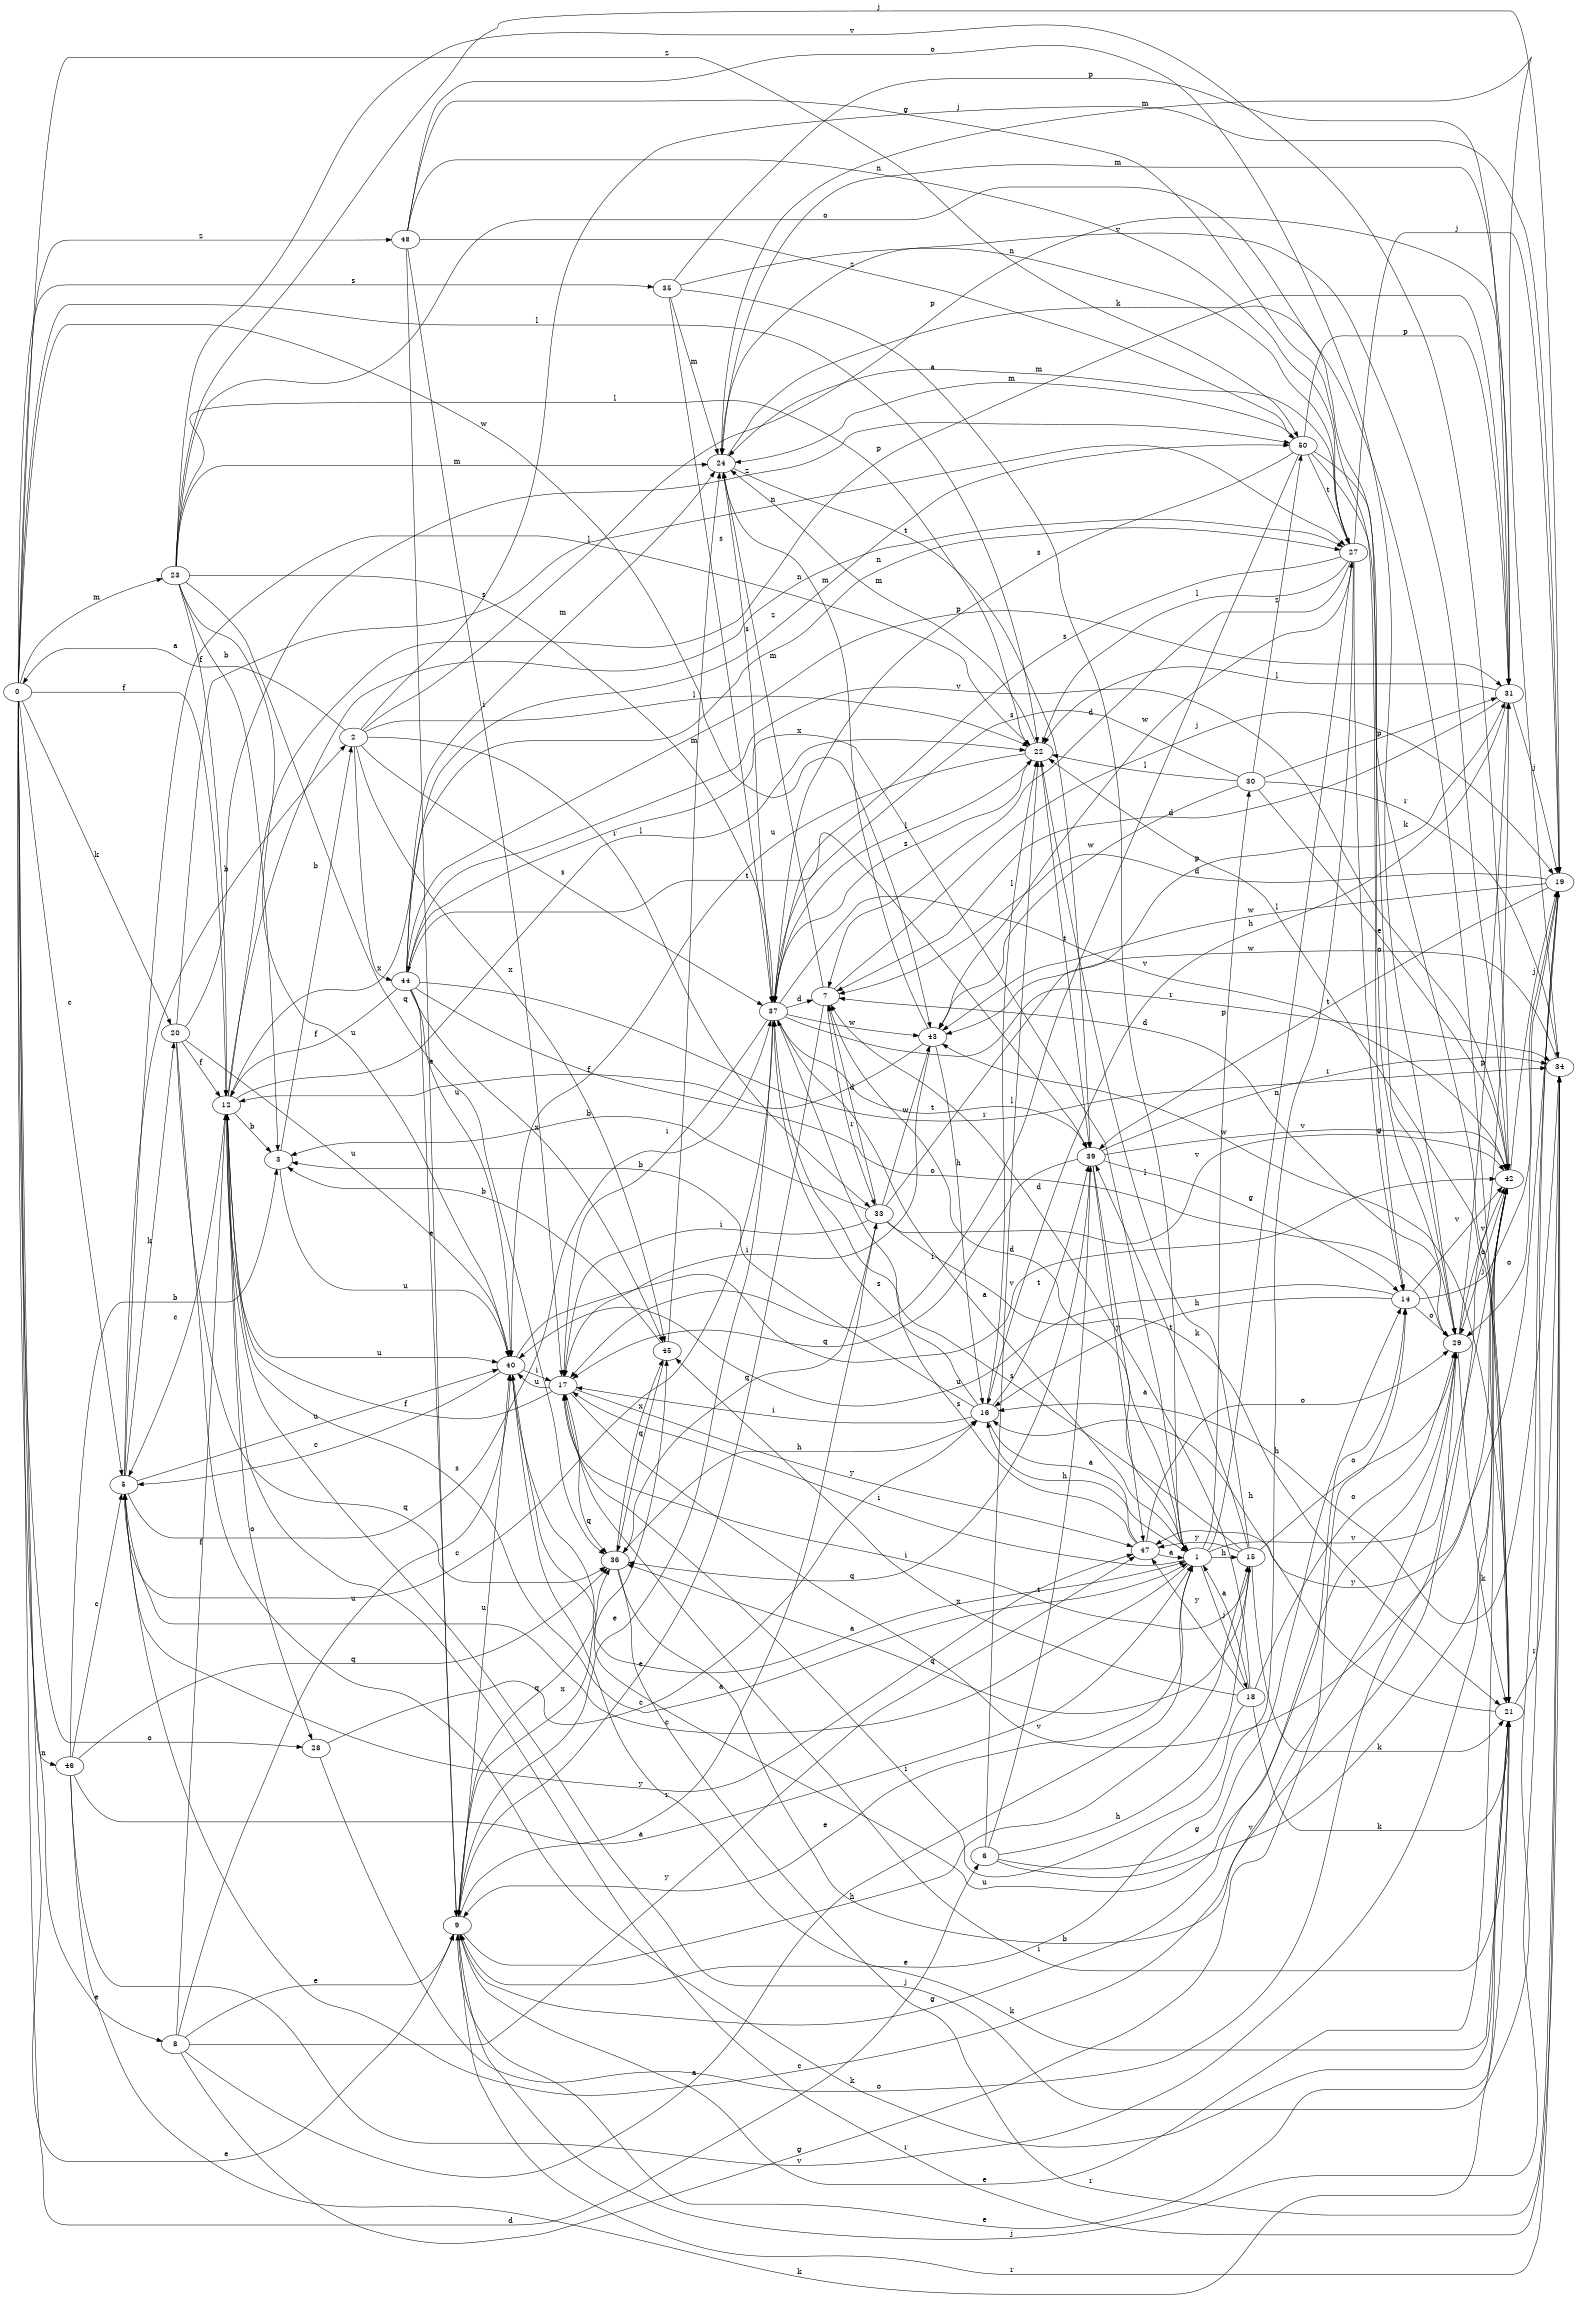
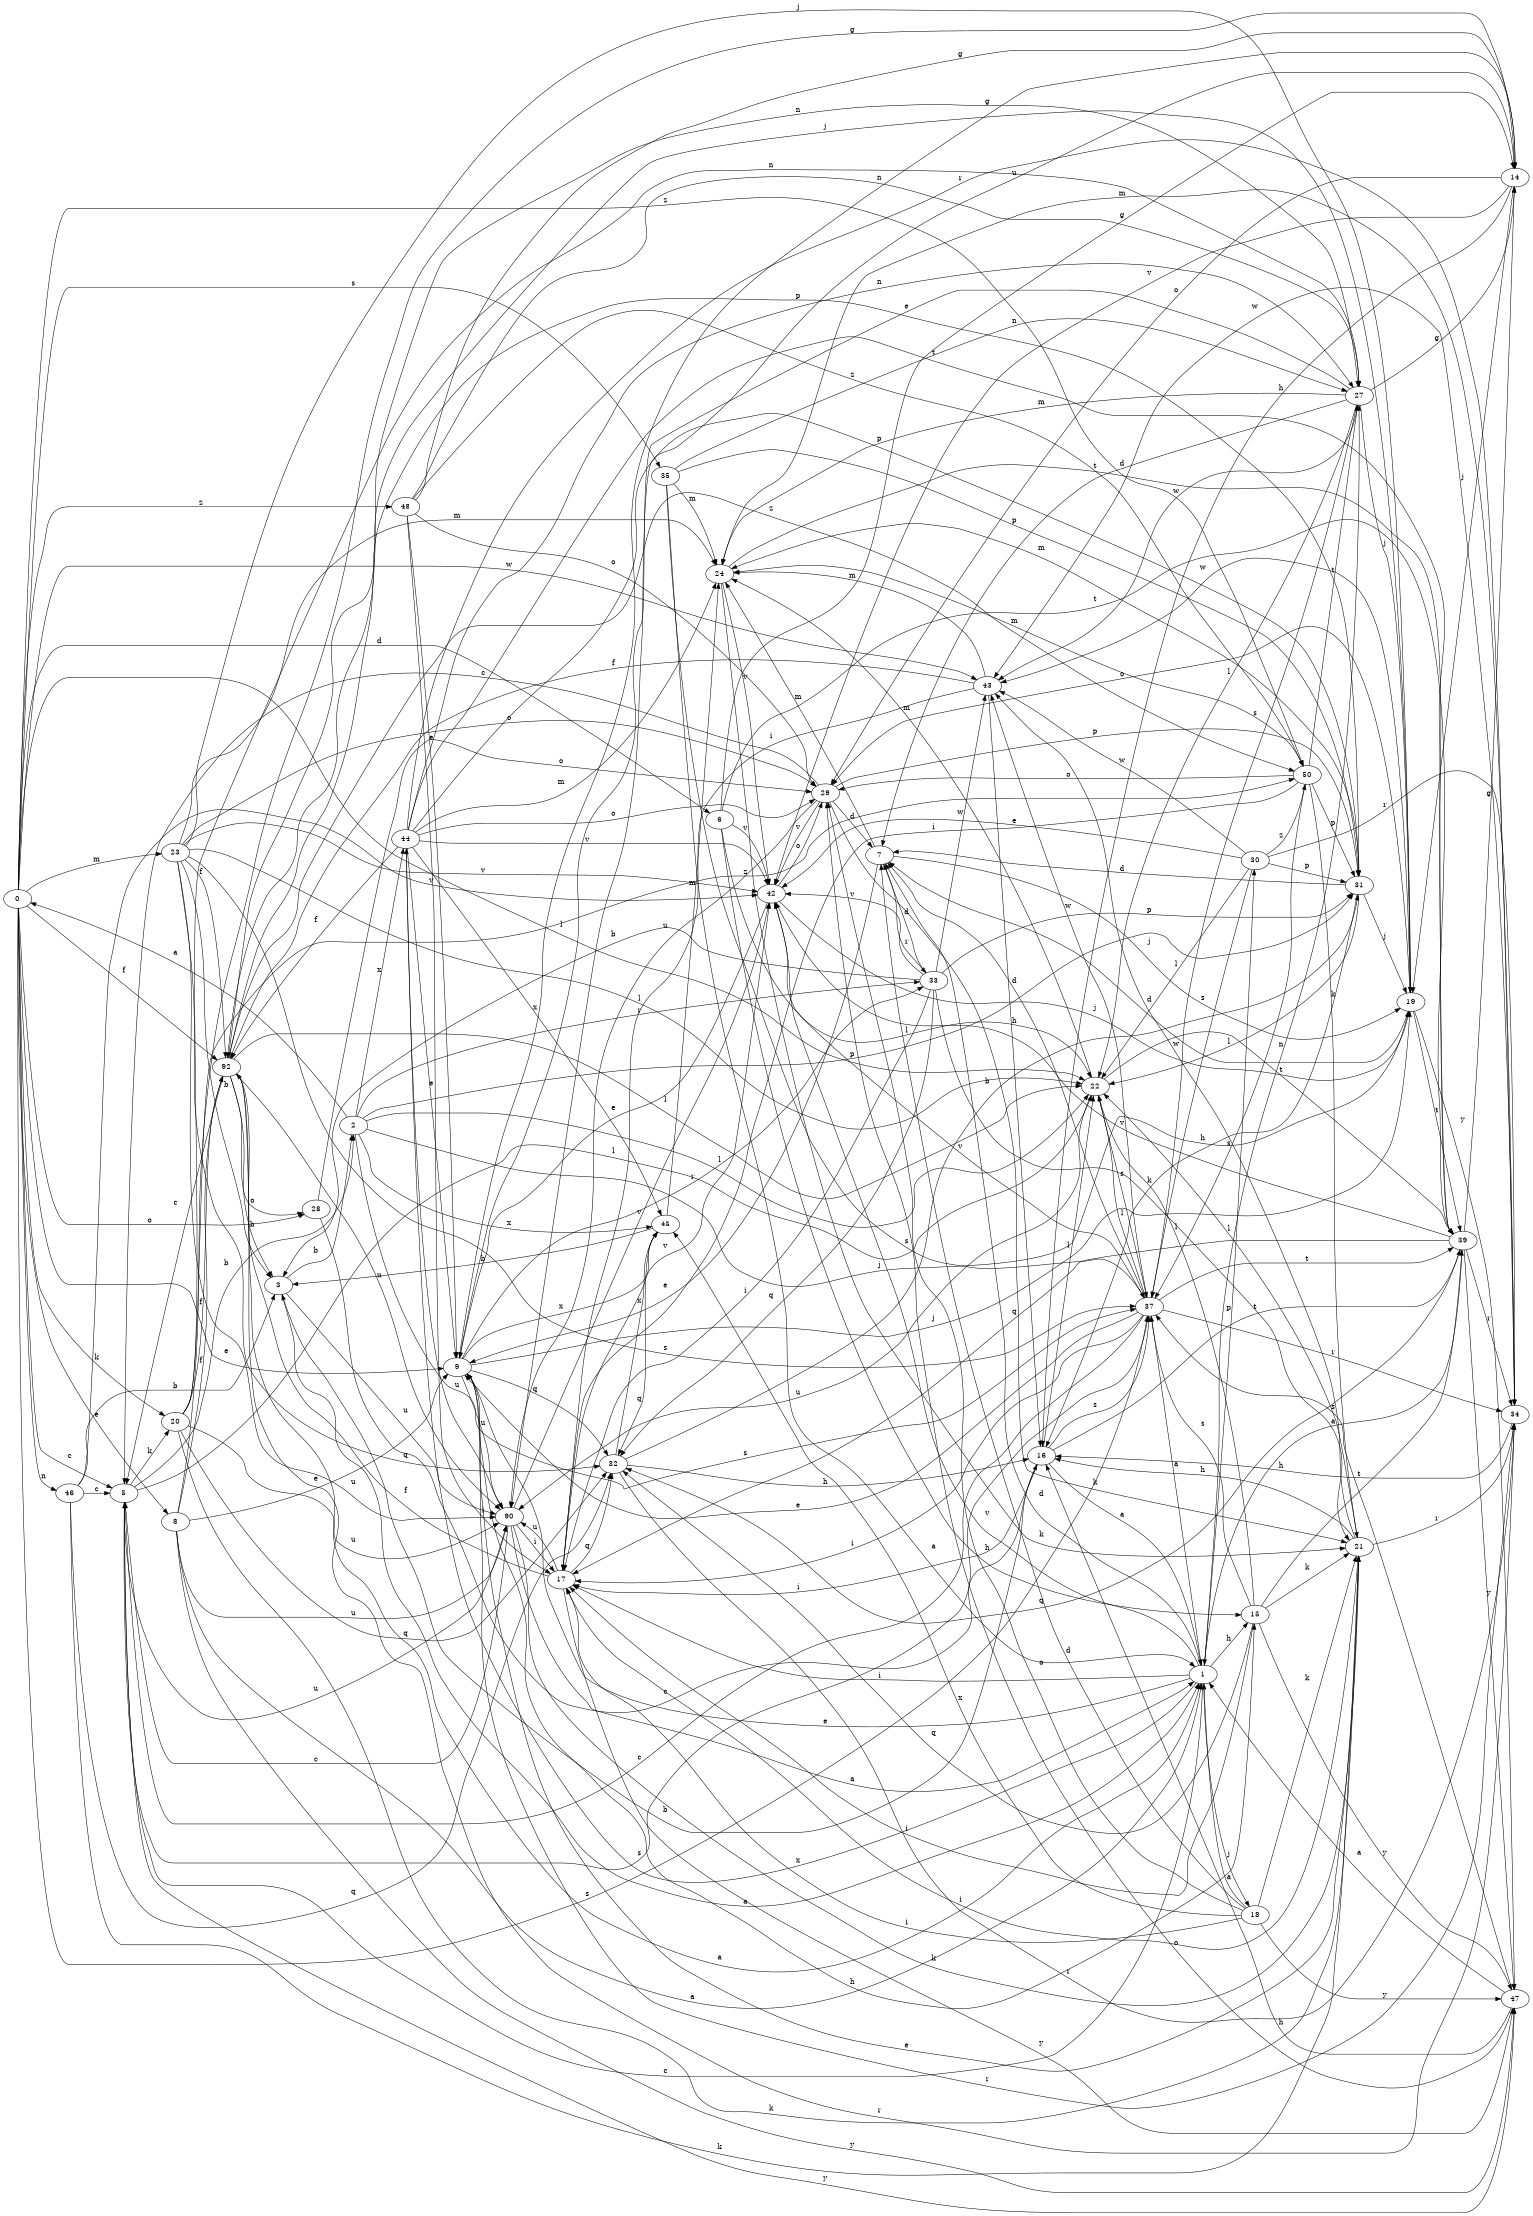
edge "24" -> "37": now "0" -> "37"
node "12": label "12" -> "92"
node "40": label "40" -> "90"
edge "15" -> "29": removed, label "o"
node "36": label "36" -> "32"
edge "46" -> "1": now "3" -> "1"
